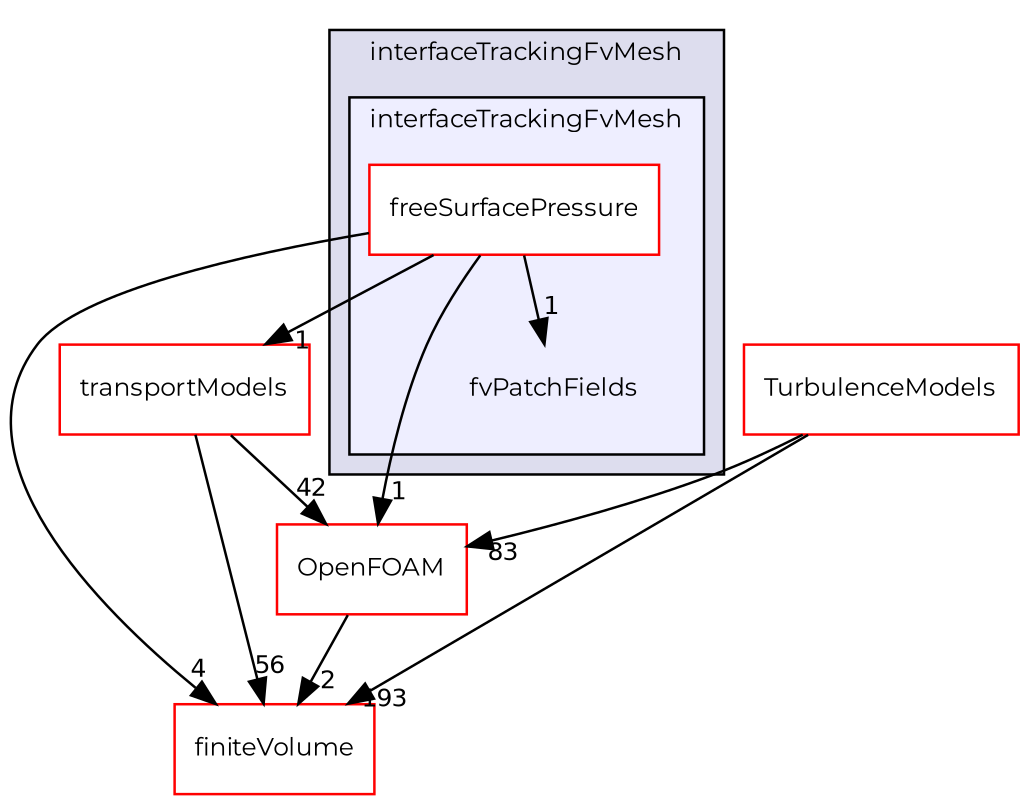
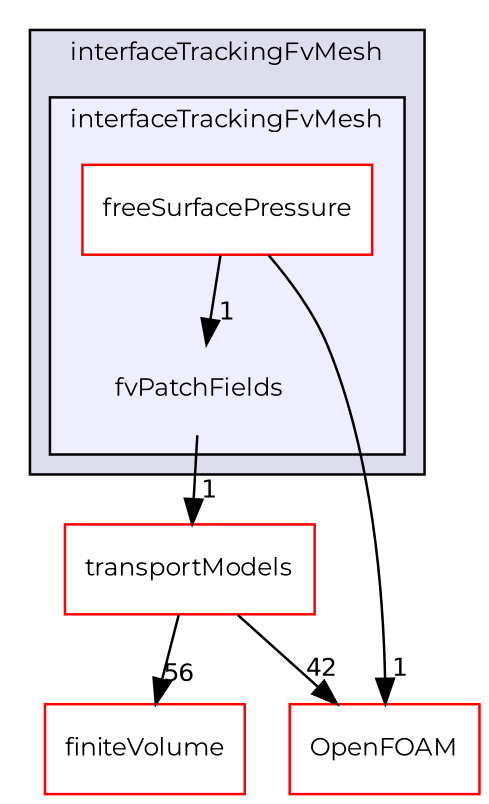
edge "freeSurfacePressure" -> "transportModels": now "fvPatchFields" -> "transportModels"
edge "freeSurfacePressure" -> "finiteVolume": removed
node "TurbulenceModels": removed
edge "OpenFOAM" -> "finiteVolume": removed
